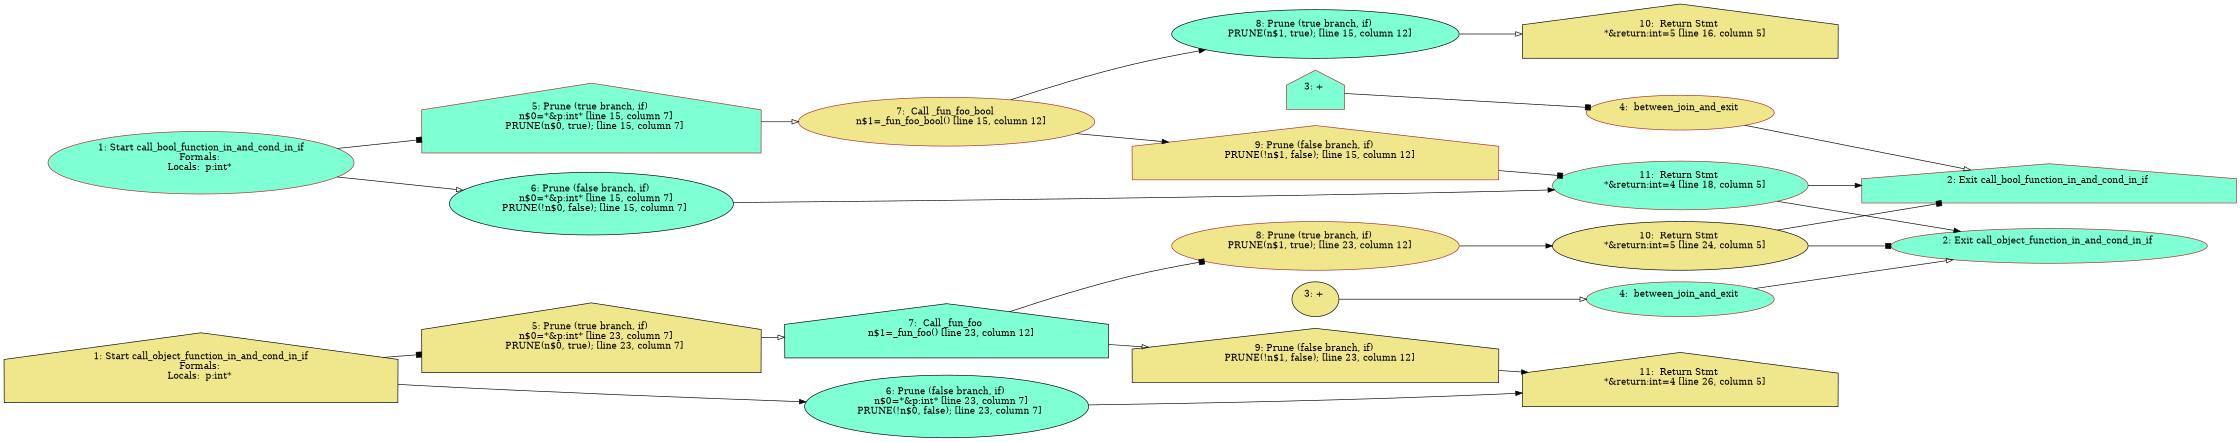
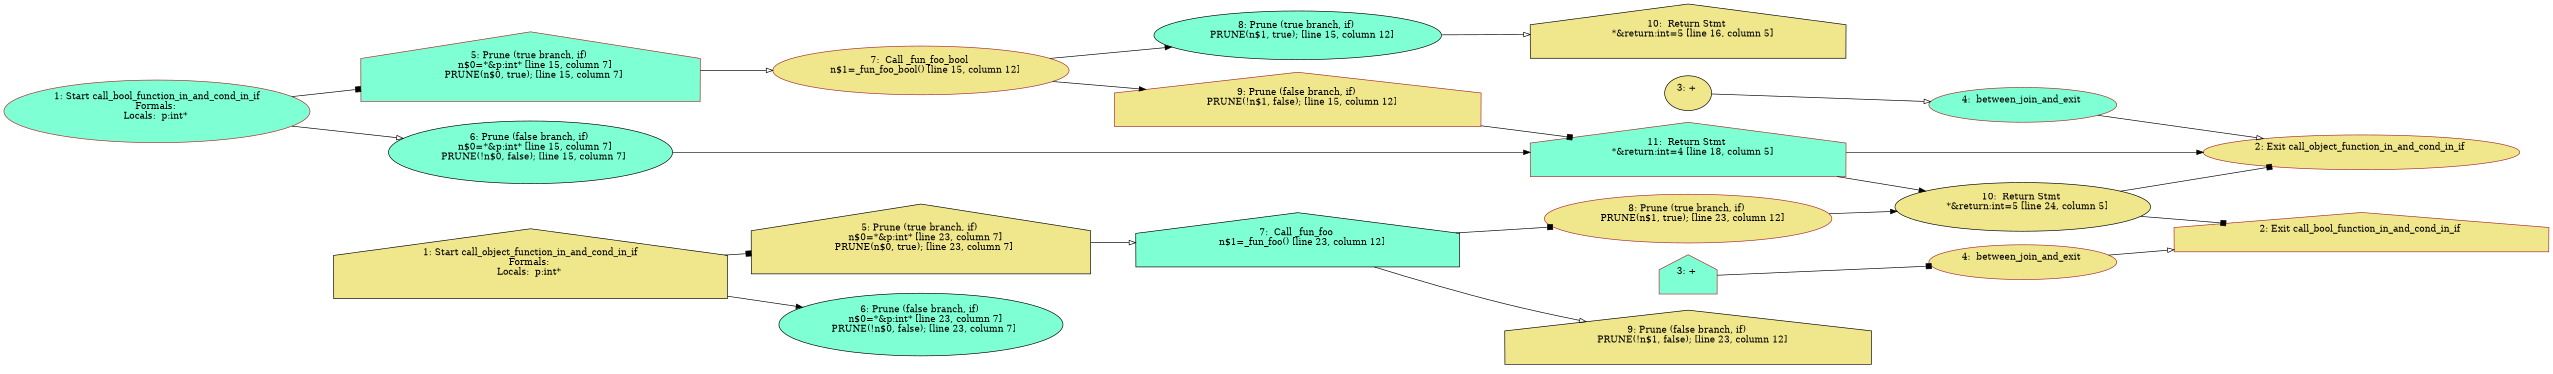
node "11:  Return Stmt *&return:int=4 [line 18, column 5]": shape ellipse -> house
edge "11:  Return Stmt *&return:int=4 [line 18, column 5]" -> "2: Exit call_bool_function_in_and_cond_in_if": now "11:  Return Stmt *&return:int=4 [line 18, column 5]" -> "10:  Return Stmt *&return:int=5 [line 24, column 5]"
node "2: Exit call_bool_function_in_and_cond_in_if": fillcolor aquamarine -> khaki
node "2: Exit call_object_function_in_and_cond_in_if": fillcolor aquamarine -> khaki
node "11:  Return Stmt *&return:int=4 [line 26, column 5]": removed
